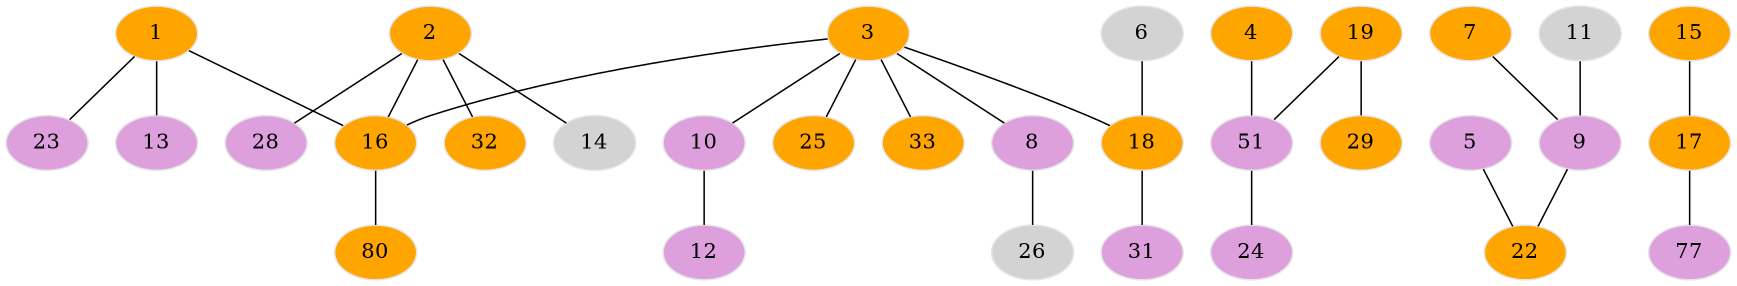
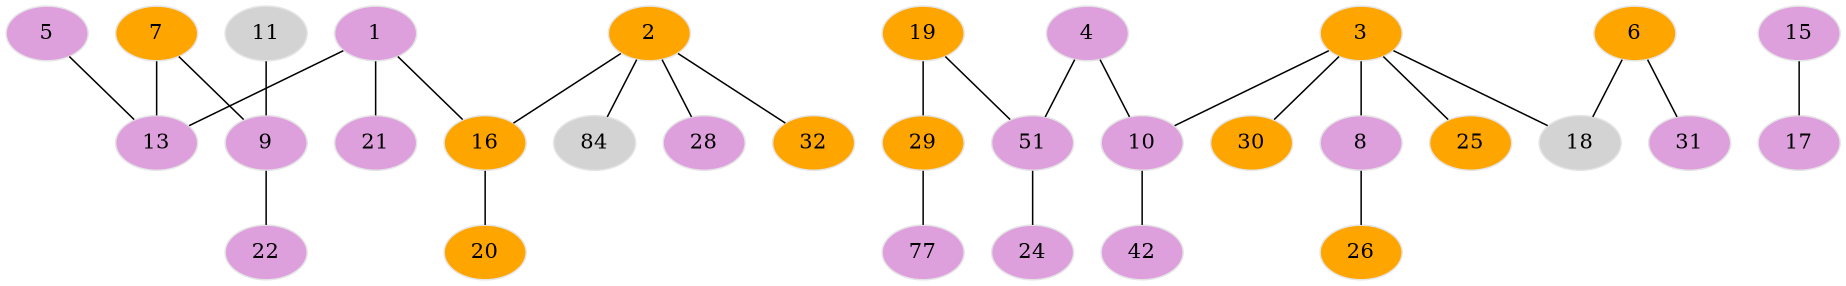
node "1": fillcolor orange -> plum
node "6": fillcolor lightgrey -> orange
node "4": fillcolor orange -> plum
node "15": fillcolor orange -> plum
edge "3" -- "16": removed
edge "7" -- "13": added
edge "4" -- "10": added
node "23": label "23" -> "21"
node "14": label "14" -> "84"
node "33": label "33" -> "30"
node "18": fillcolor orange -> lightgrey
node "17": fillcolor orange -> plum
edge "18" -- "31": now "6" -- "31"
edge "5" -- "22": now "5" -- "13"
edge "17" -- "77": now "29" -- "77"
node "80": label "80" -> "20"
node "12": label "12" -> "42"
node "26": fillcolor lightgrey -> orange
node "22": fillcolor orange -> plum
